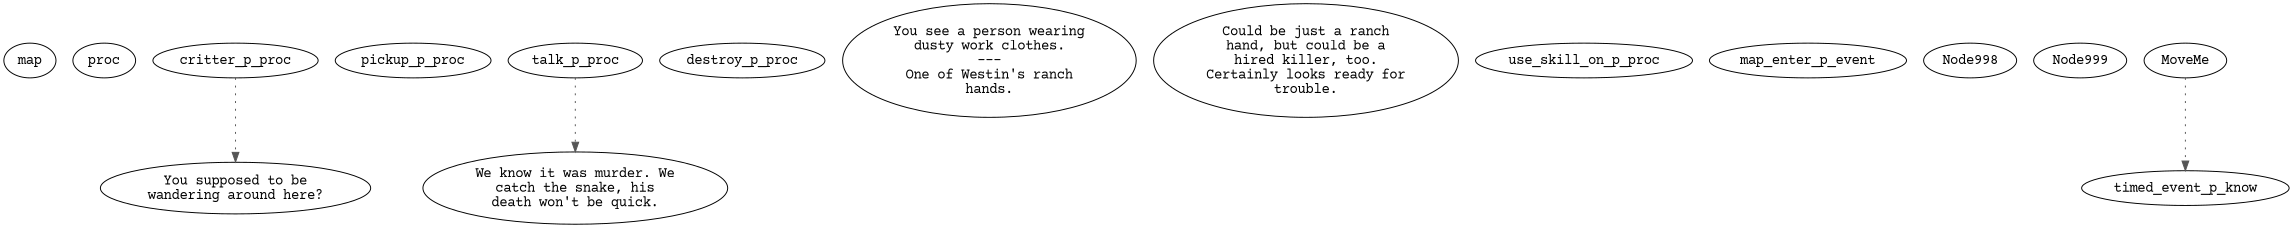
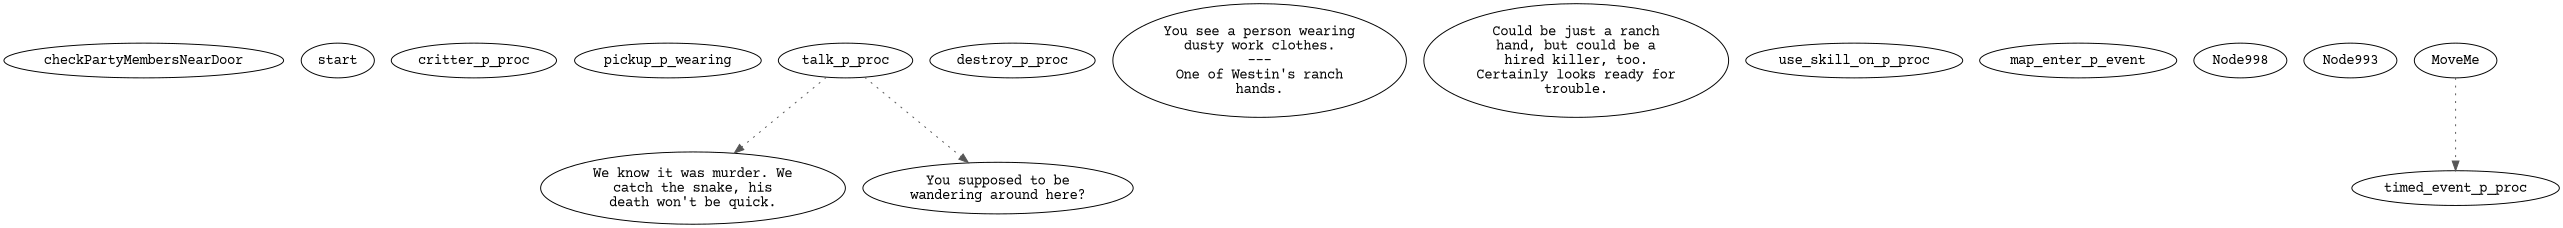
node "map": label "map" -> "checkPartyMembersNearDoor"
node "proc": label "proc" -> "start"
node "pickup_p_proc": label "pickup_p_proc" -> "pickup_p_wearing"
node "Node999": label "Node999" -> "Node993"
edge "critter_p_proc" -> "You supposed to be wandering around here?": now "talk_p_proc" -> "You supposed to be wandering around here?"
node "timed_event_p_know": label "timed_event_p_know" -> "timed_event_p_proc"
